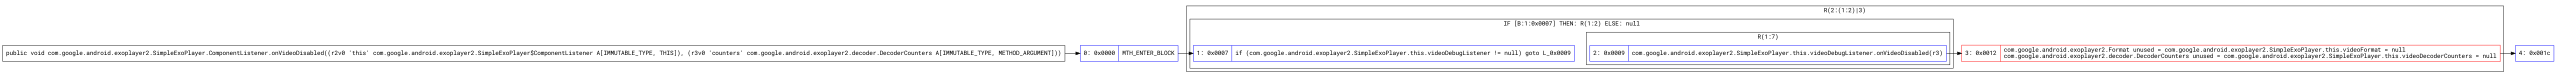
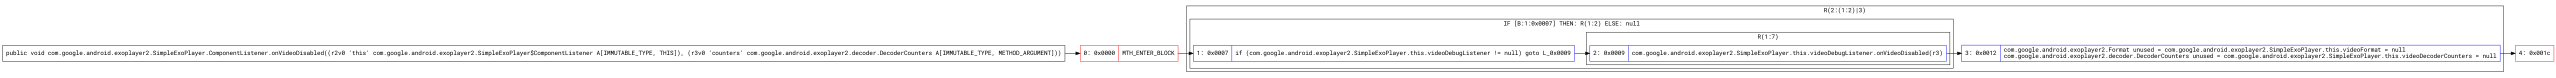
node "0: 0x0000": color blue -> red
edge "1: 0x0007" -> "2: 0x0009": added
node "3: 0x0012": color red -> blue
node "4: 0x001c": color blue -> red
